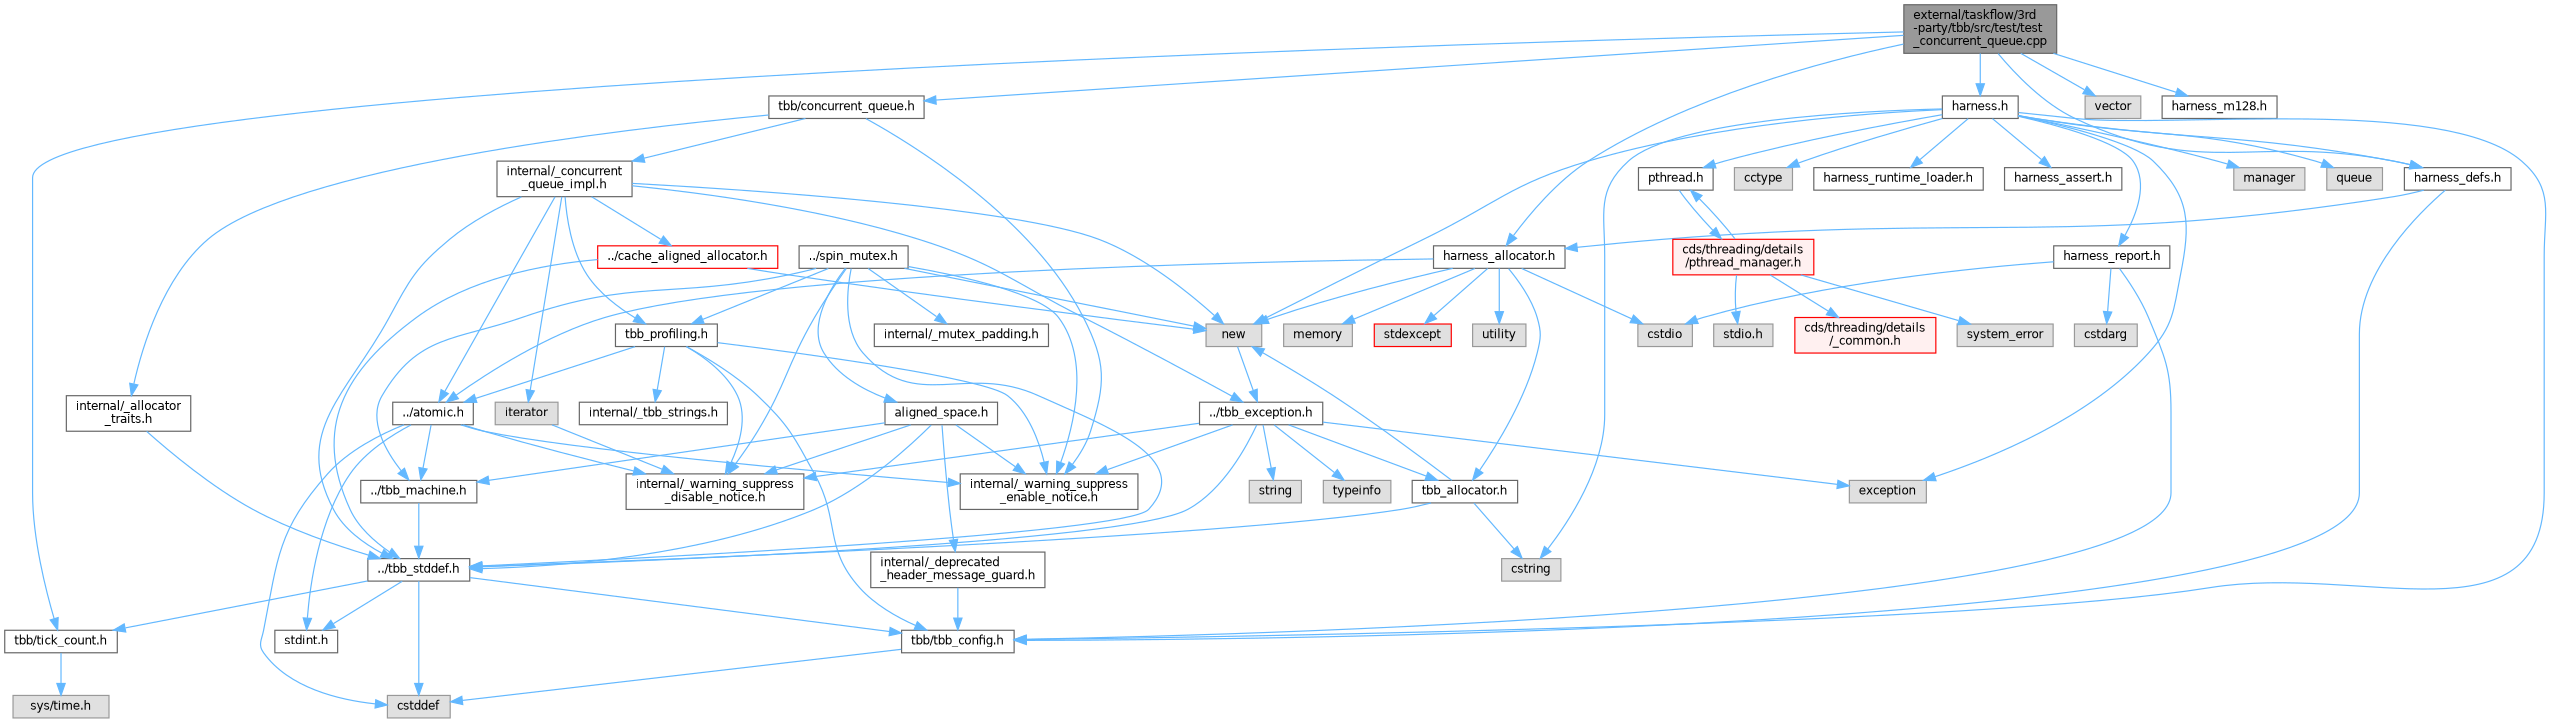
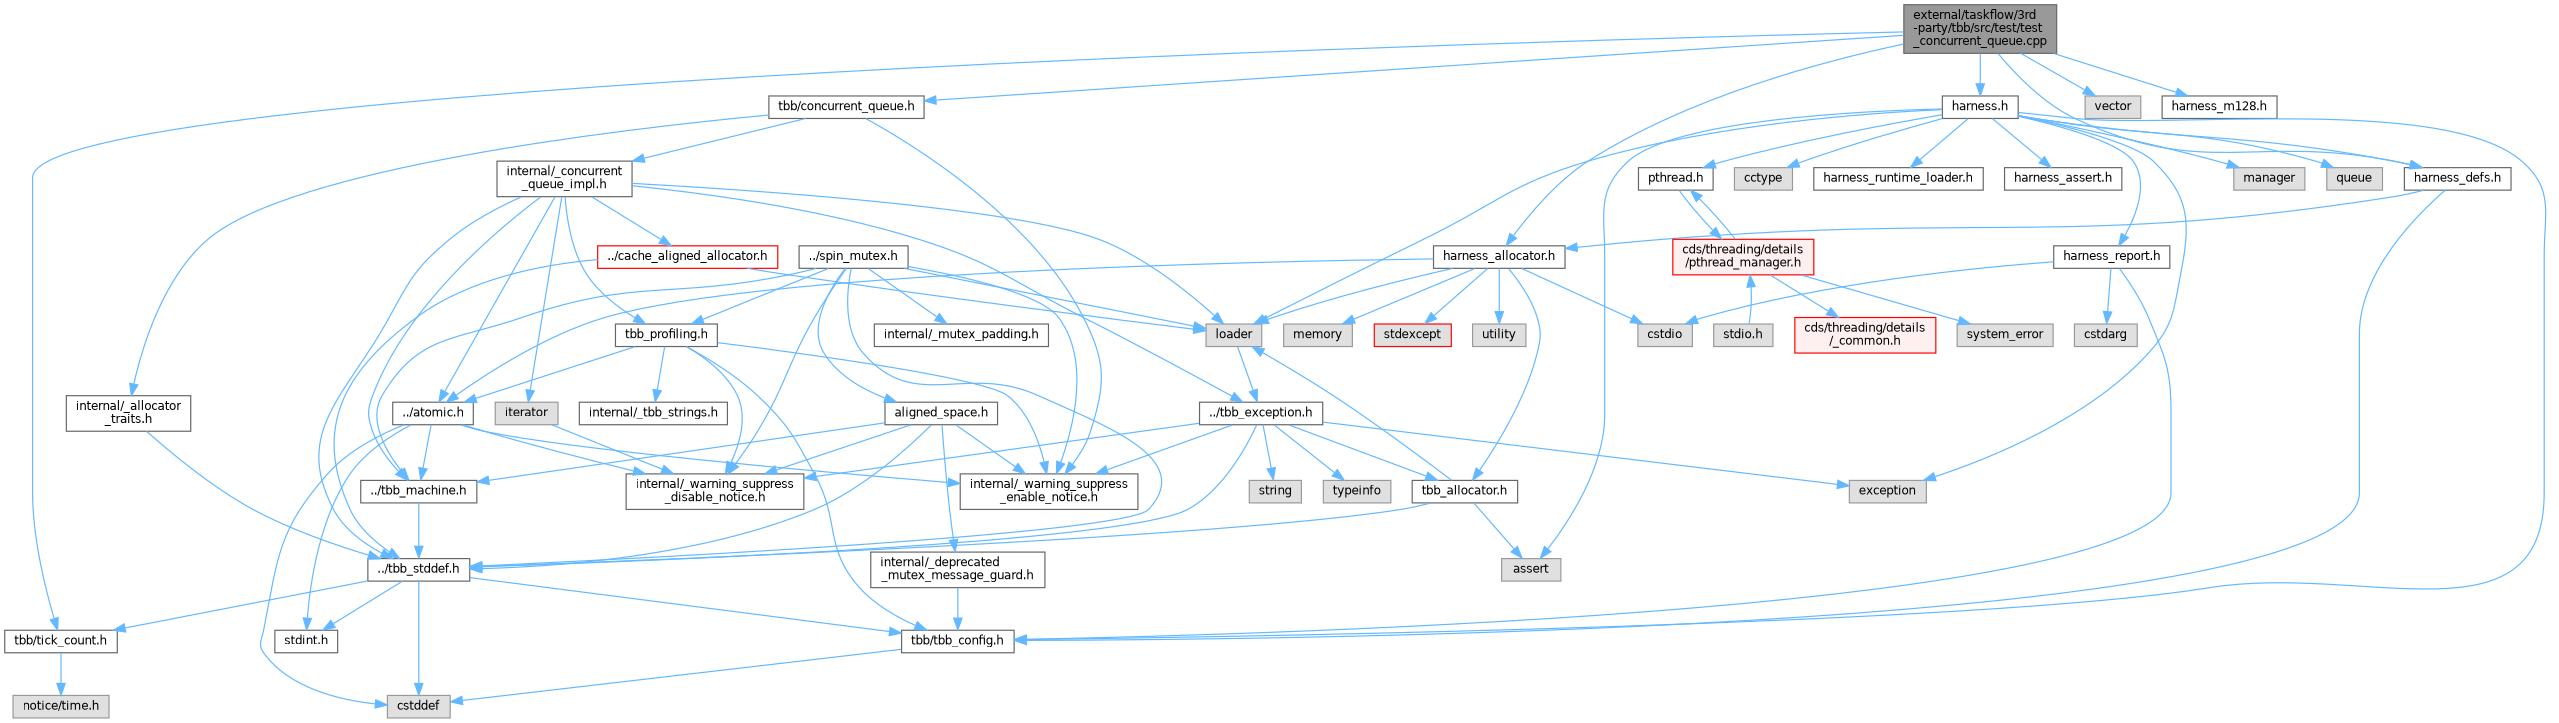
edge "cds/threading/details /pthread_manager.h" -> "stdio.h": reversed
edge "internal/_concurrent _queue_impl.h" -> "../tbb_machine.h": added
node "new": label "new" -> "loader"
node "internal/_deprecated _header_message_guard.h": label "internal/_deprecated _header_message_guard.h" -> "internal/_deprecated _mutex_message_guard.h"
node "cstring": label "cstring" -> "assert"
node "sys/time.h": label "sys/time.h" -> "notice/time.h"
